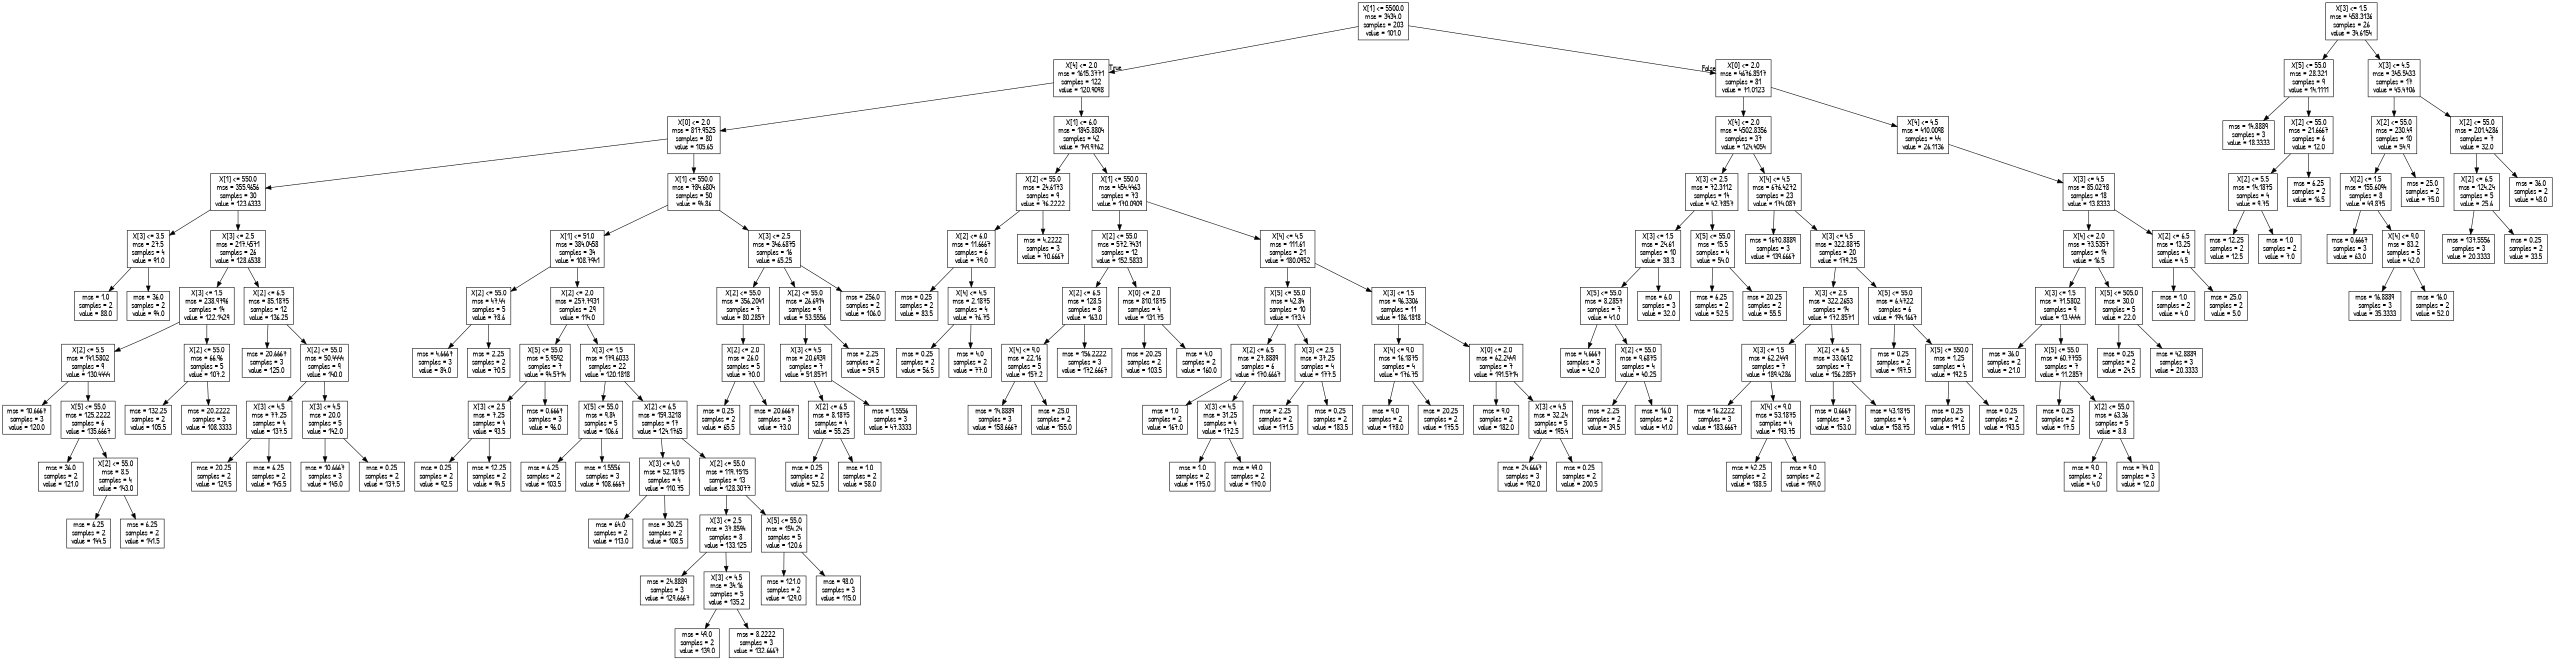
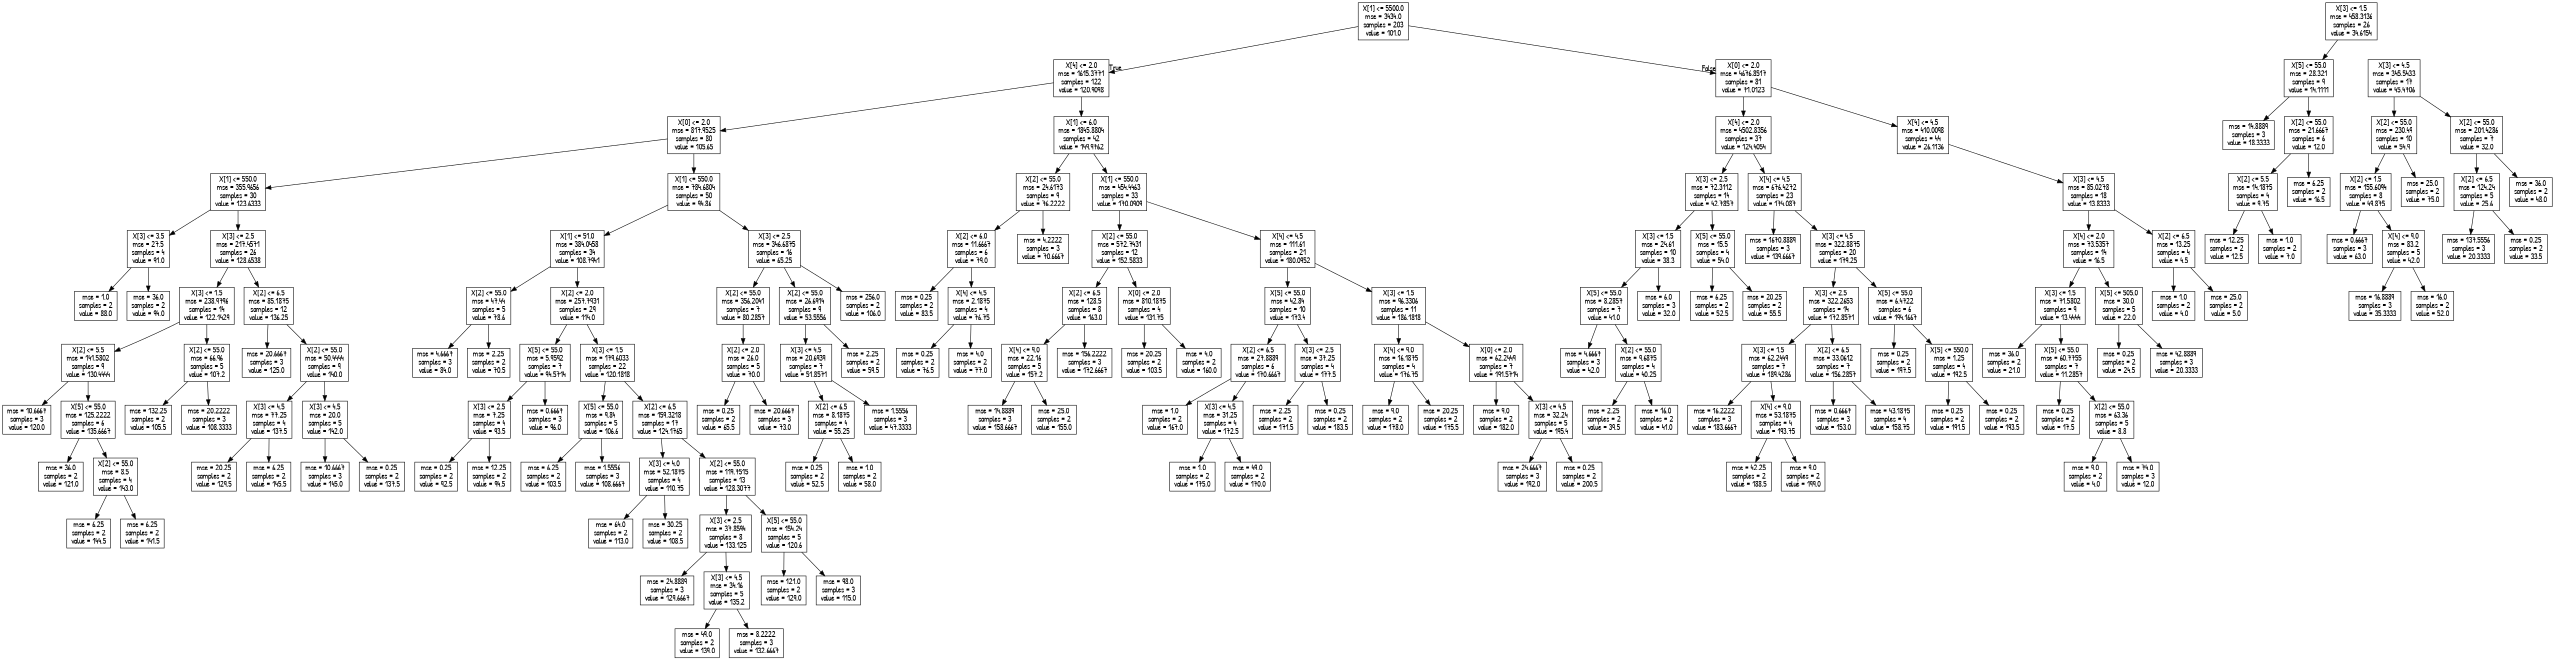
edge "X[3] <= 1.5 mse = 458.3136 samples = 26 value = 34.6154" -> "X[3] <= 4.5 mse = 345.5433 samples = 17 value = 45.4706": removed
node "X[1] <= 550.0 mse = 454.4463 samples = 73 value = 170.0909": label "X[1] <= 550.0 mse = 454.4463 samples = 73 value = 170.0909" -> "X[1] <= 550.0 mse = 454.4463 samples = 33 value = 170.0909"
node "mse = 0.25 samples = 2 value = 56.5": label "mse = 0.25 samples = 2 value = 56.5" -> "mse = 0.25 samples = 2 value = 76.5"
